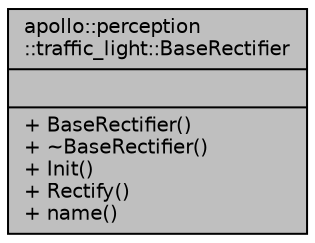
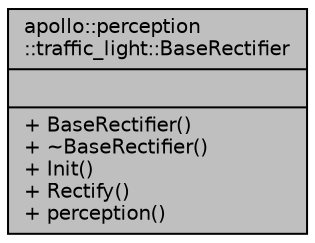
node "apollo::perception": text "+ name()" -> "+ perception()"
